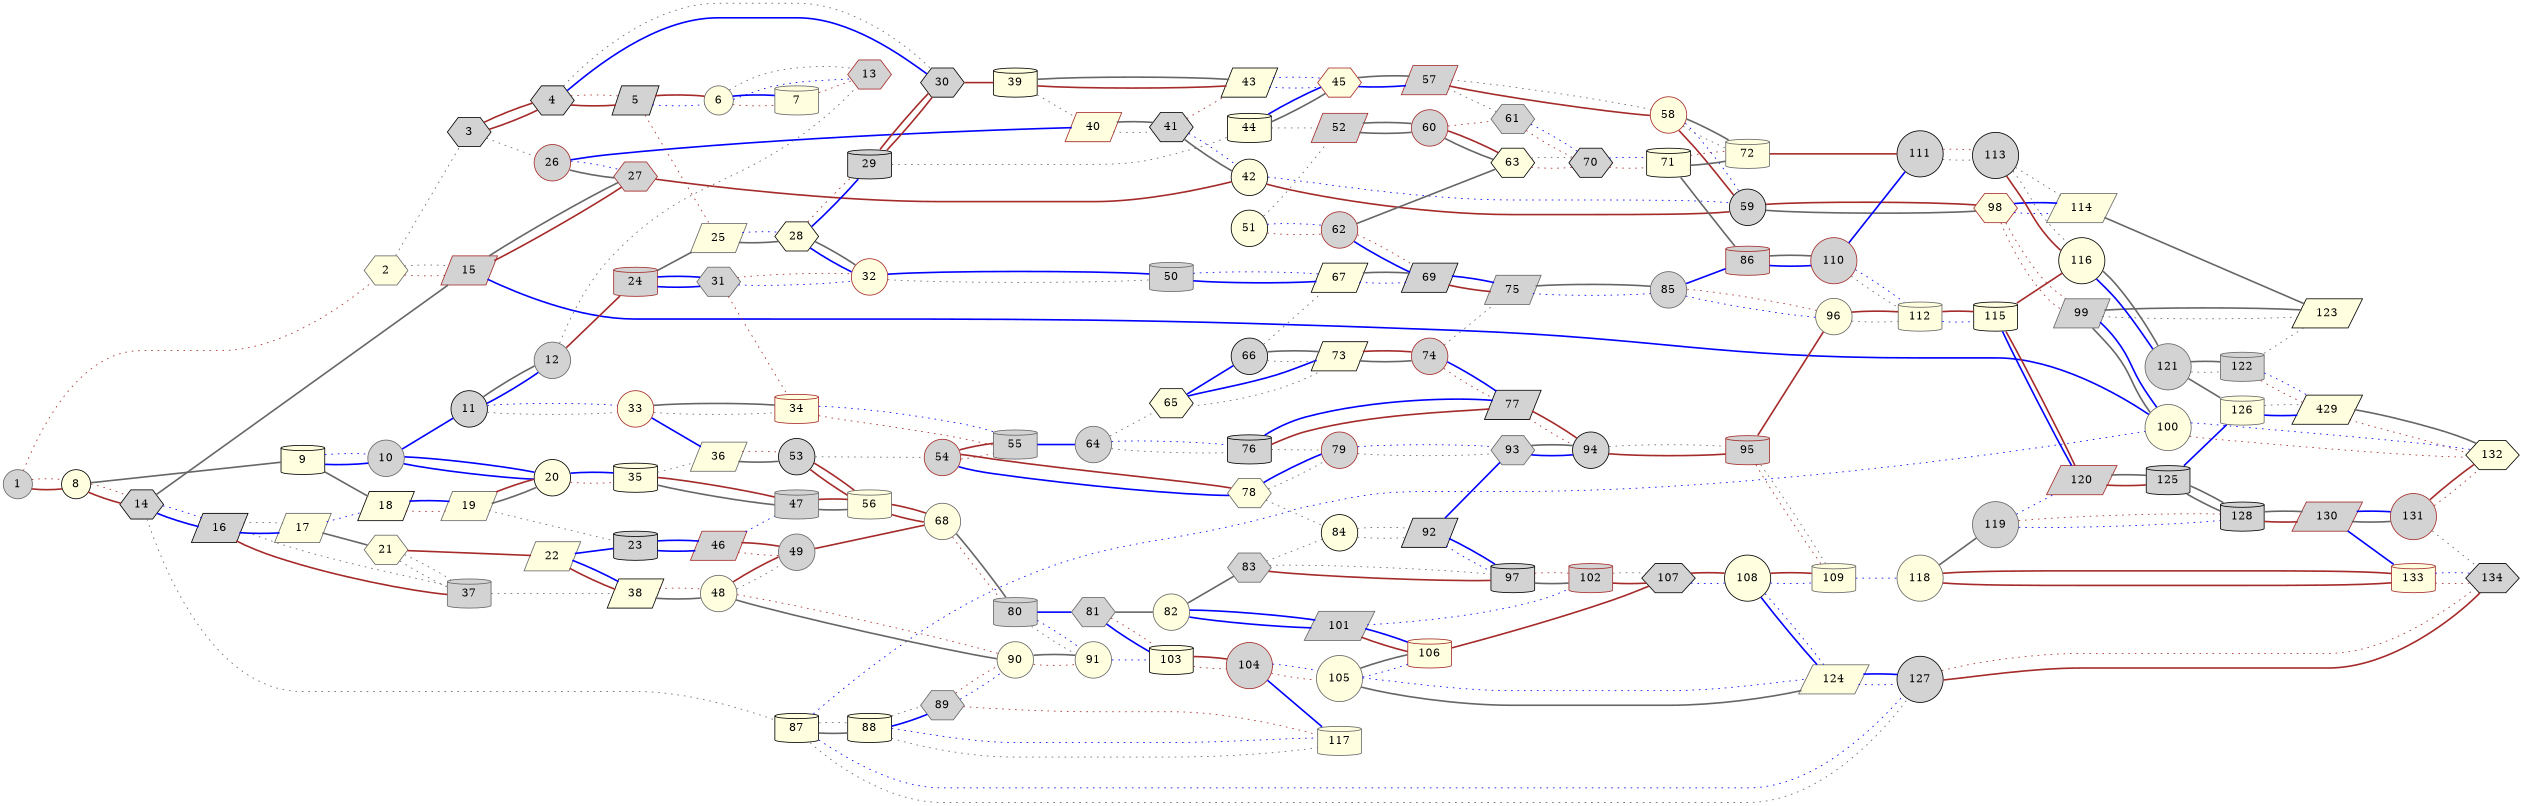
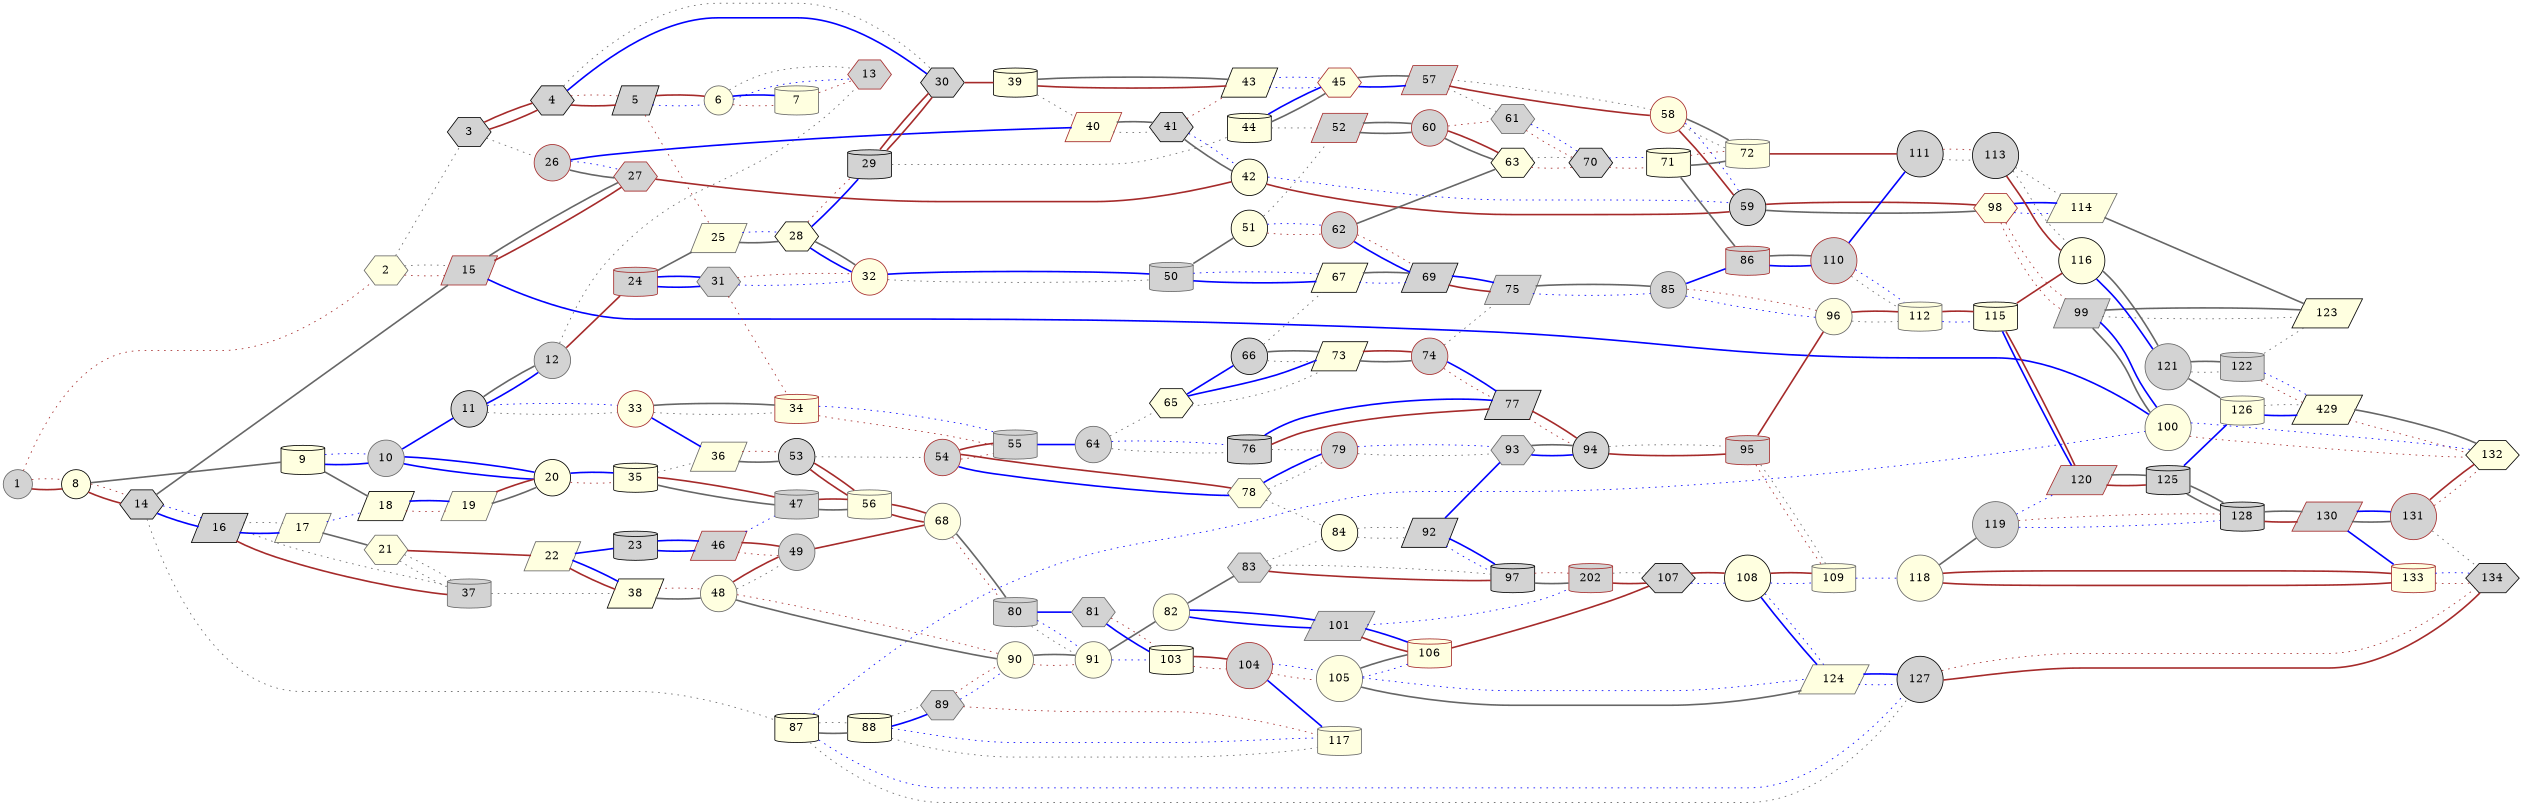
edge "51" -- "50": added
edge "19" -- "23": removed
node "102": label "102" -> "202"
edge "81" -- "82": now "91" -- "82"
